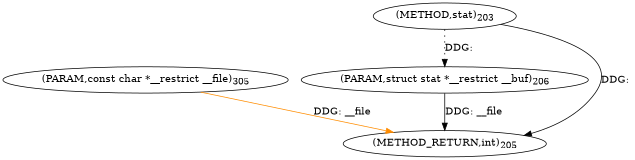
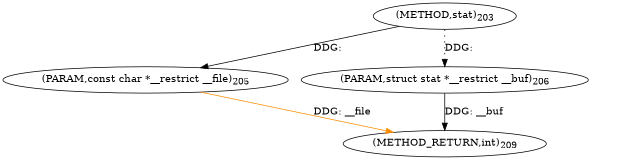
edge "(METHOD,stat)" -> "(METHOD_RETURN,int)": now "(METHOD,stat)" -> "(PARAM,const char *__restrict __file)"
node "(PARAM,const char *__restrict __file)": text "305" -> "205"
edge "(PARAM,struct stat *__restrict __buf)" -> "(METHOD_RETURN,int)": label "DDG: __file" -> "DDG: __buf"
node "(METHOD_RETURN,int)": text "205" -> "209"
